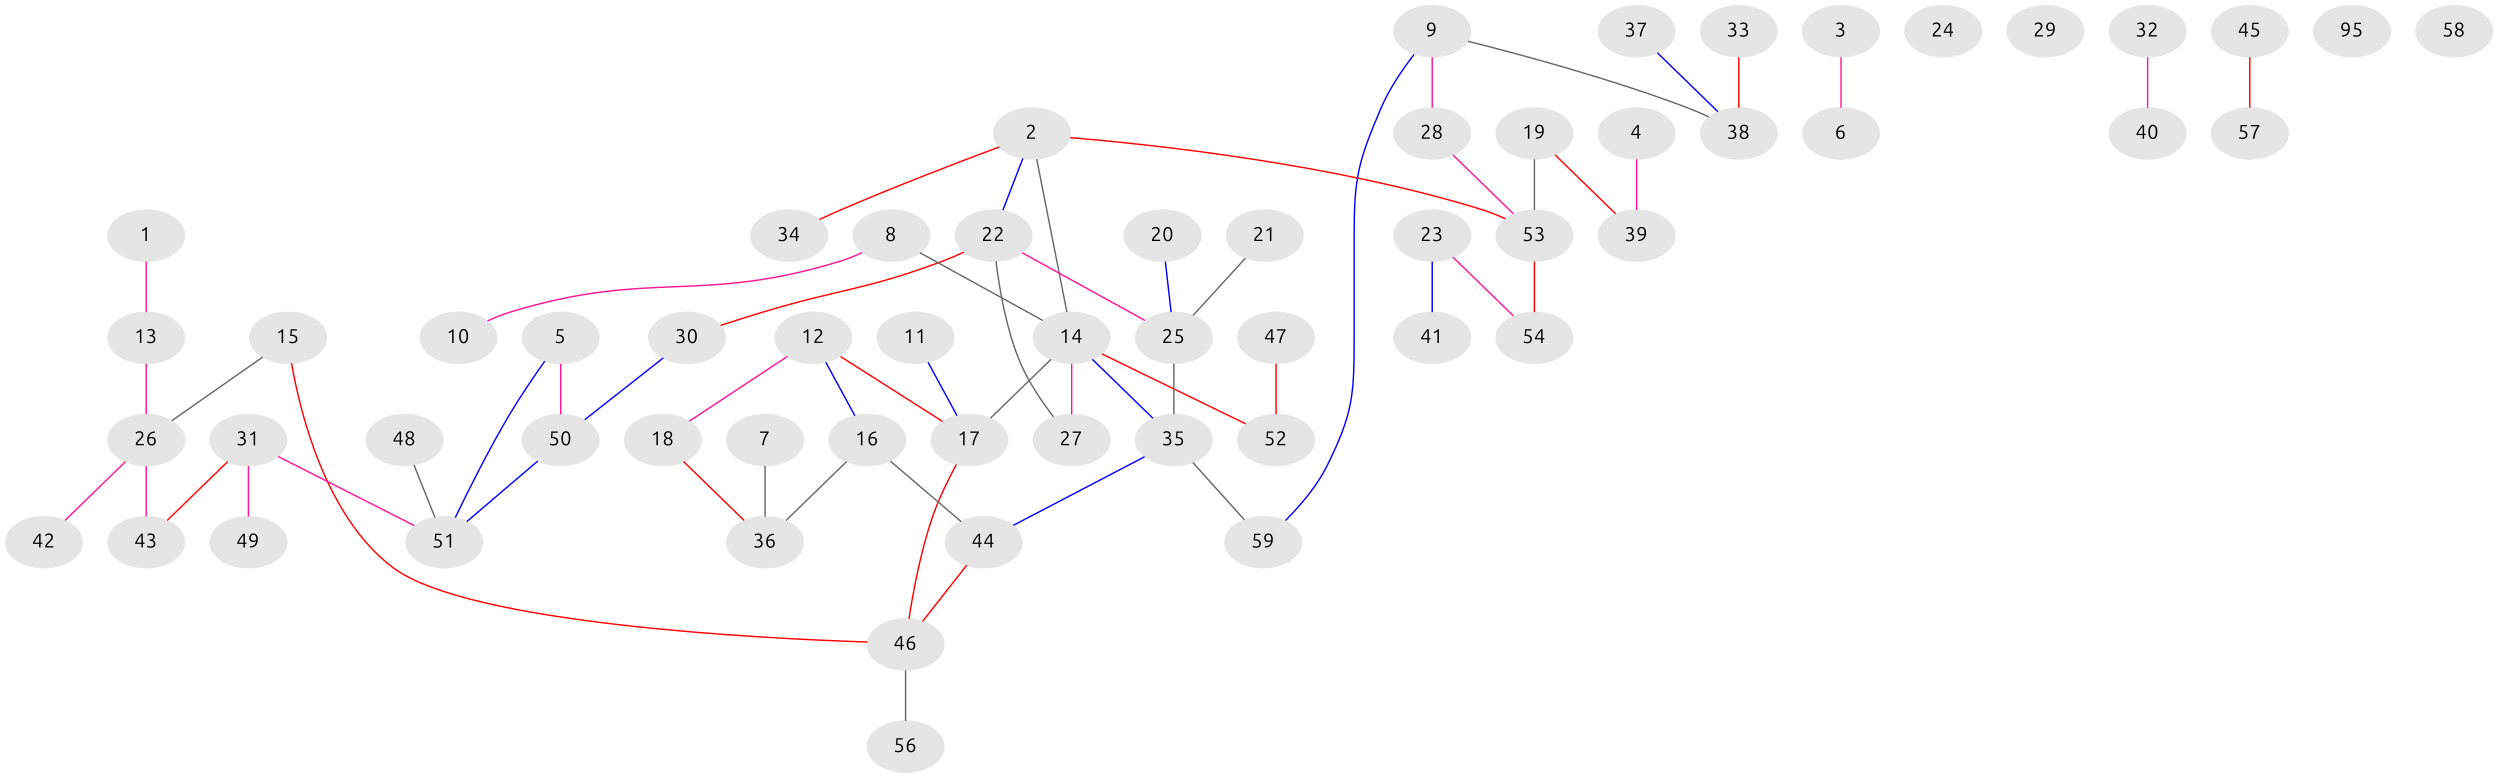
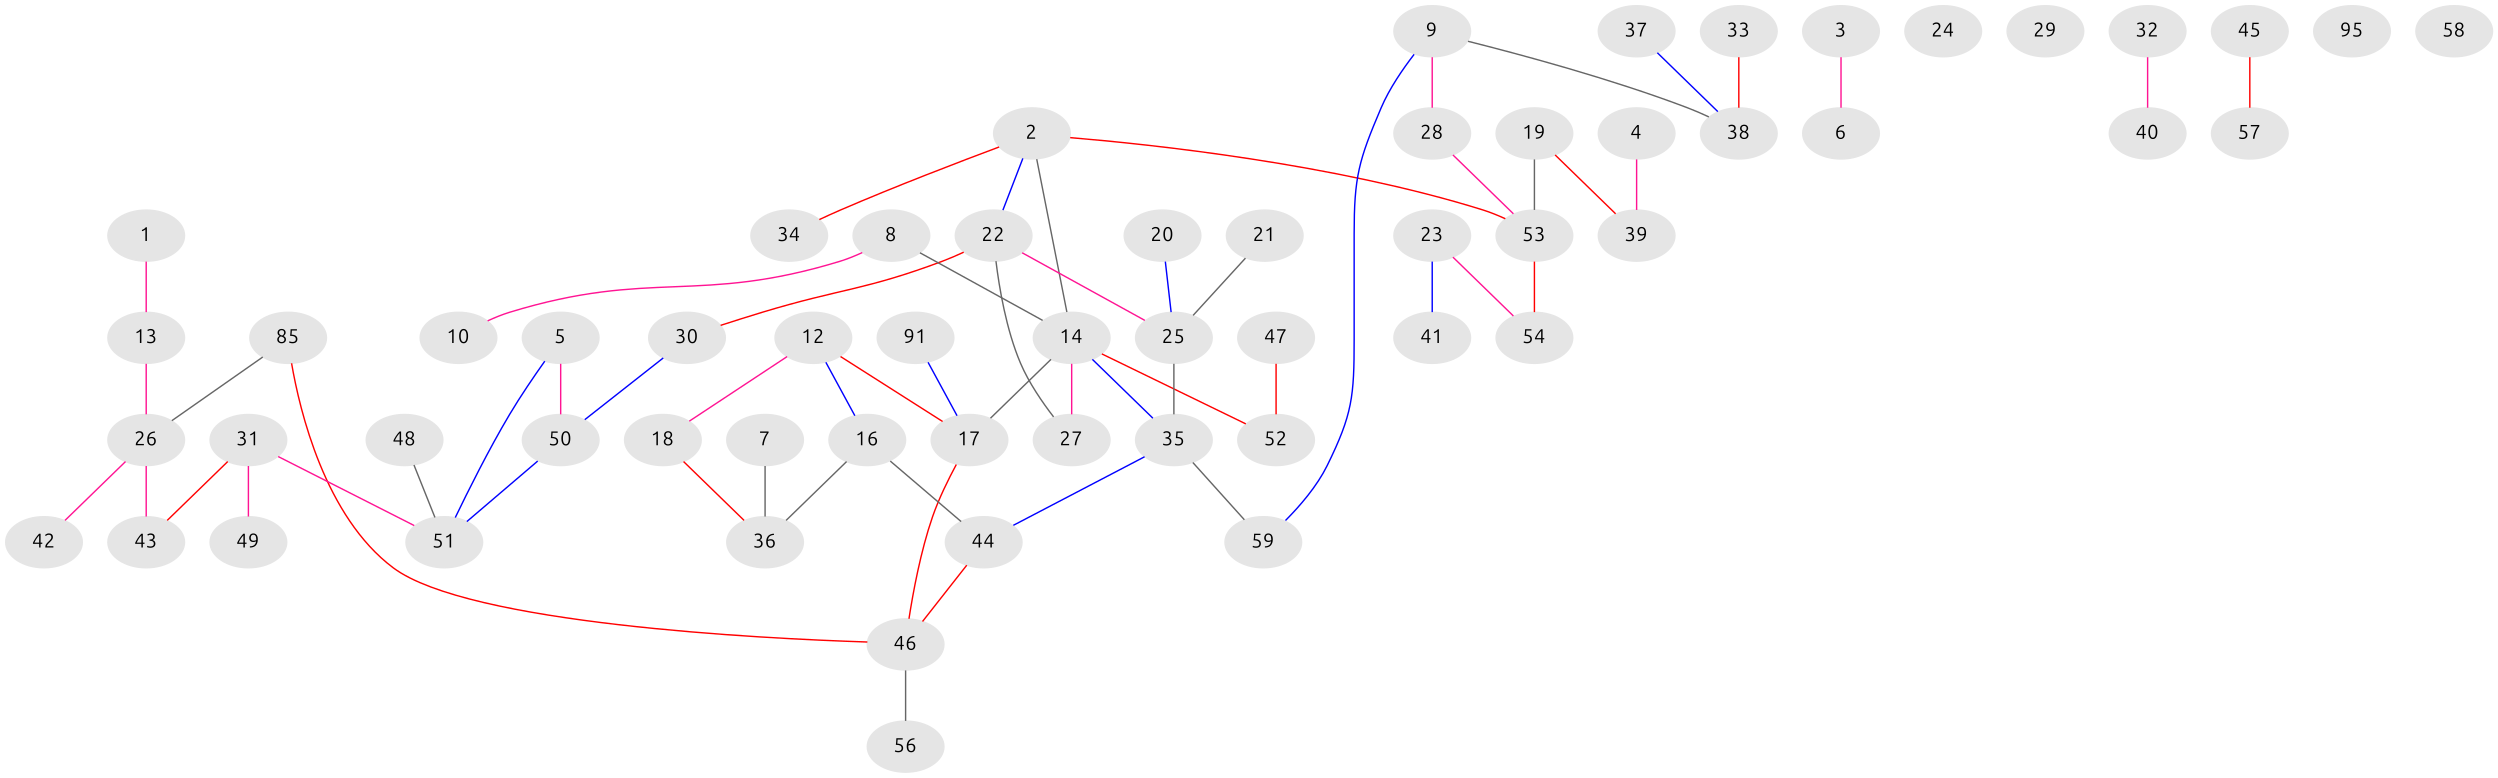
node "15": label "15" -> "85"
node "11": label "11" -> "91"
